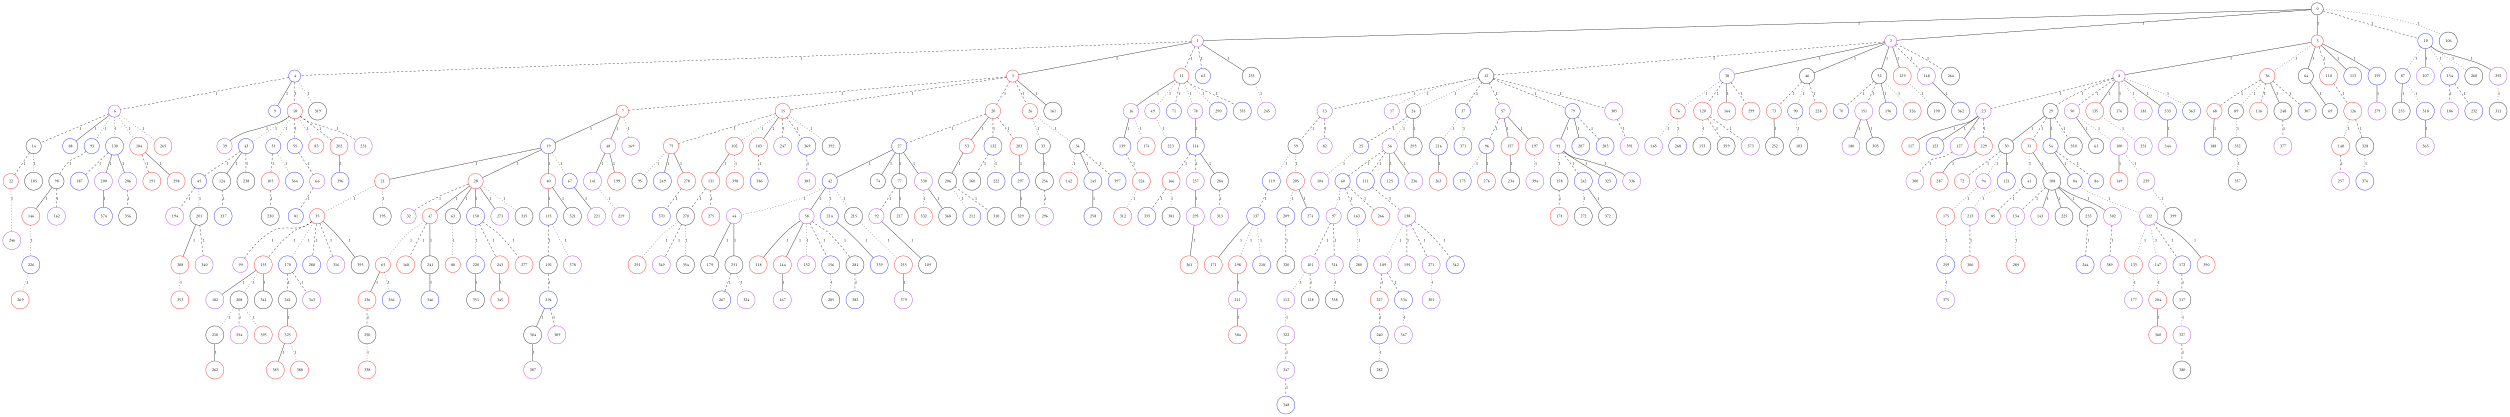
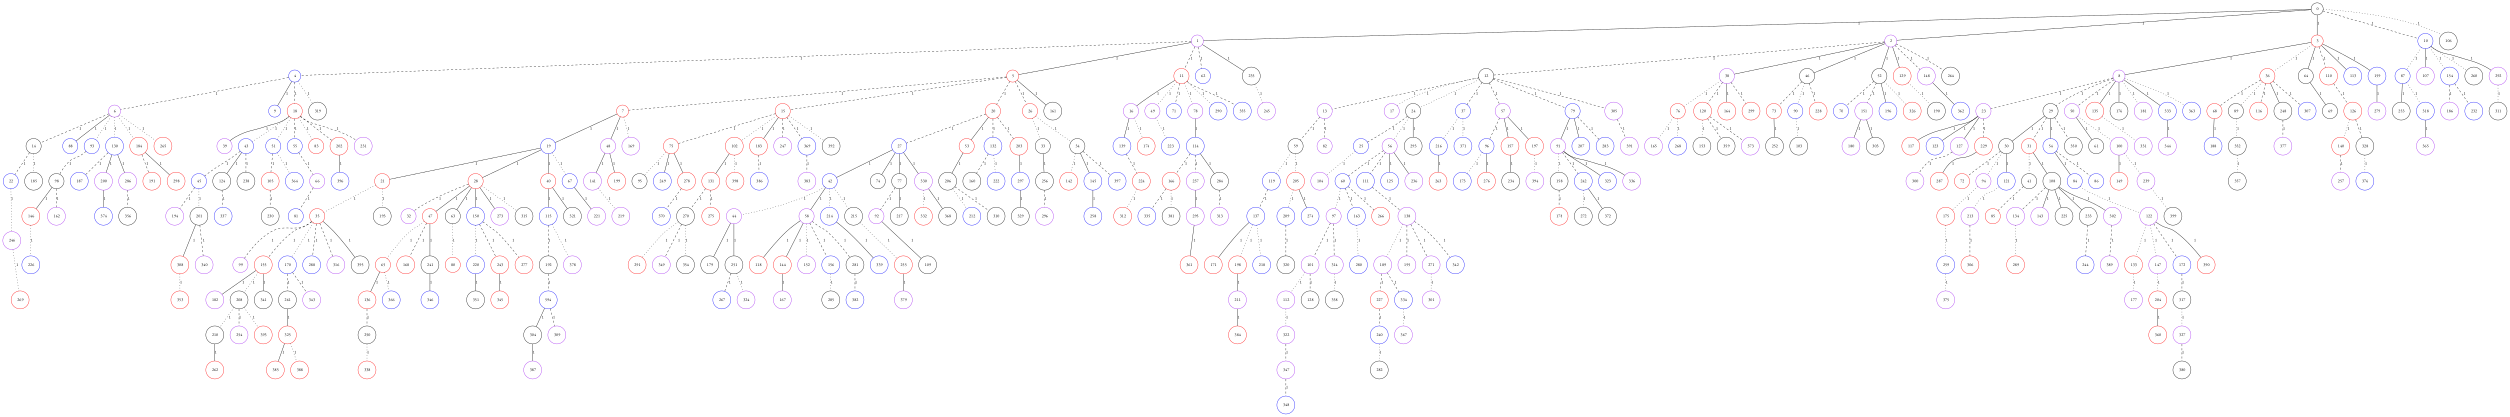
node "22": color red -> blue
edge "226" -- "269": now "246" -- "269"
node "294": label "294" -> "594"
